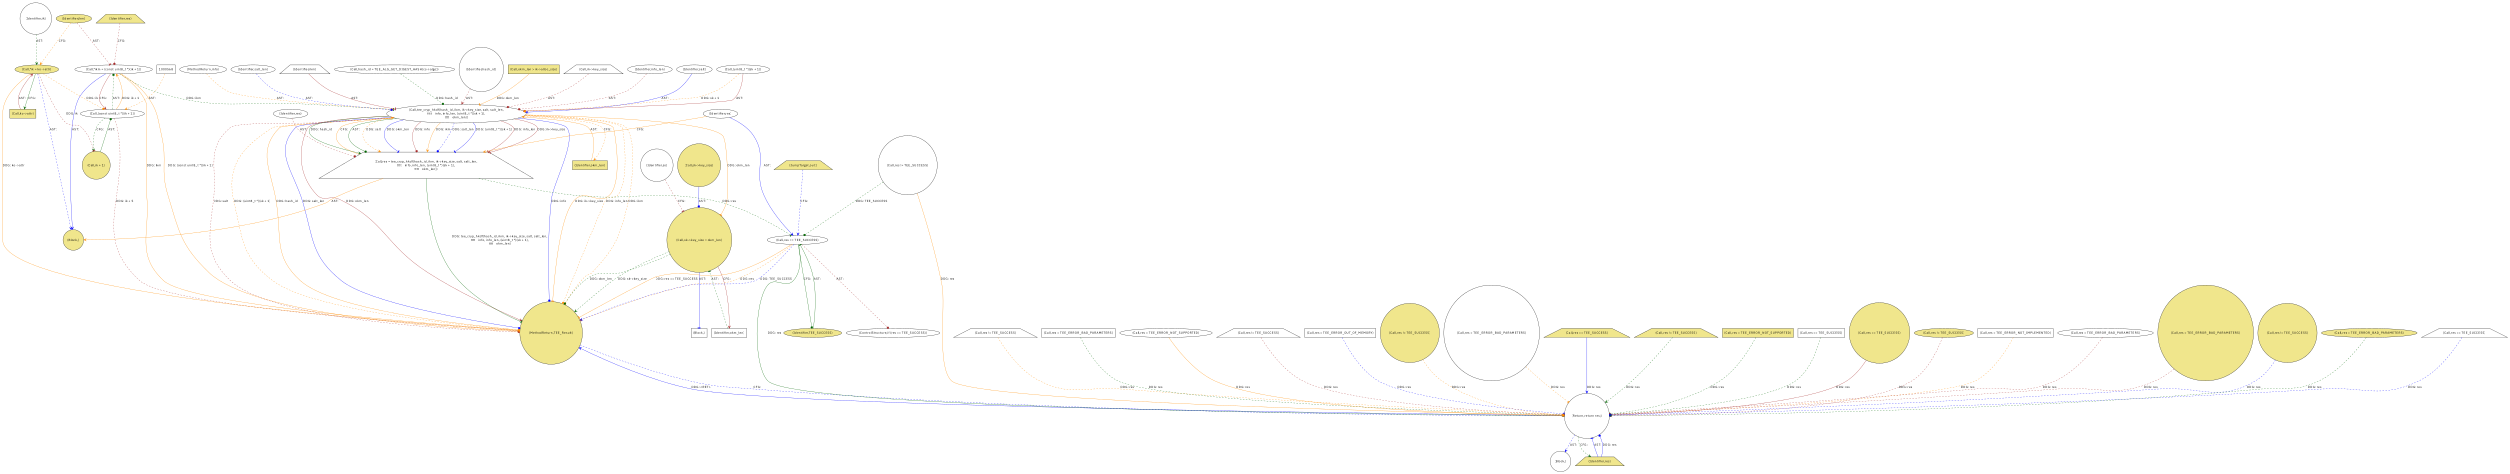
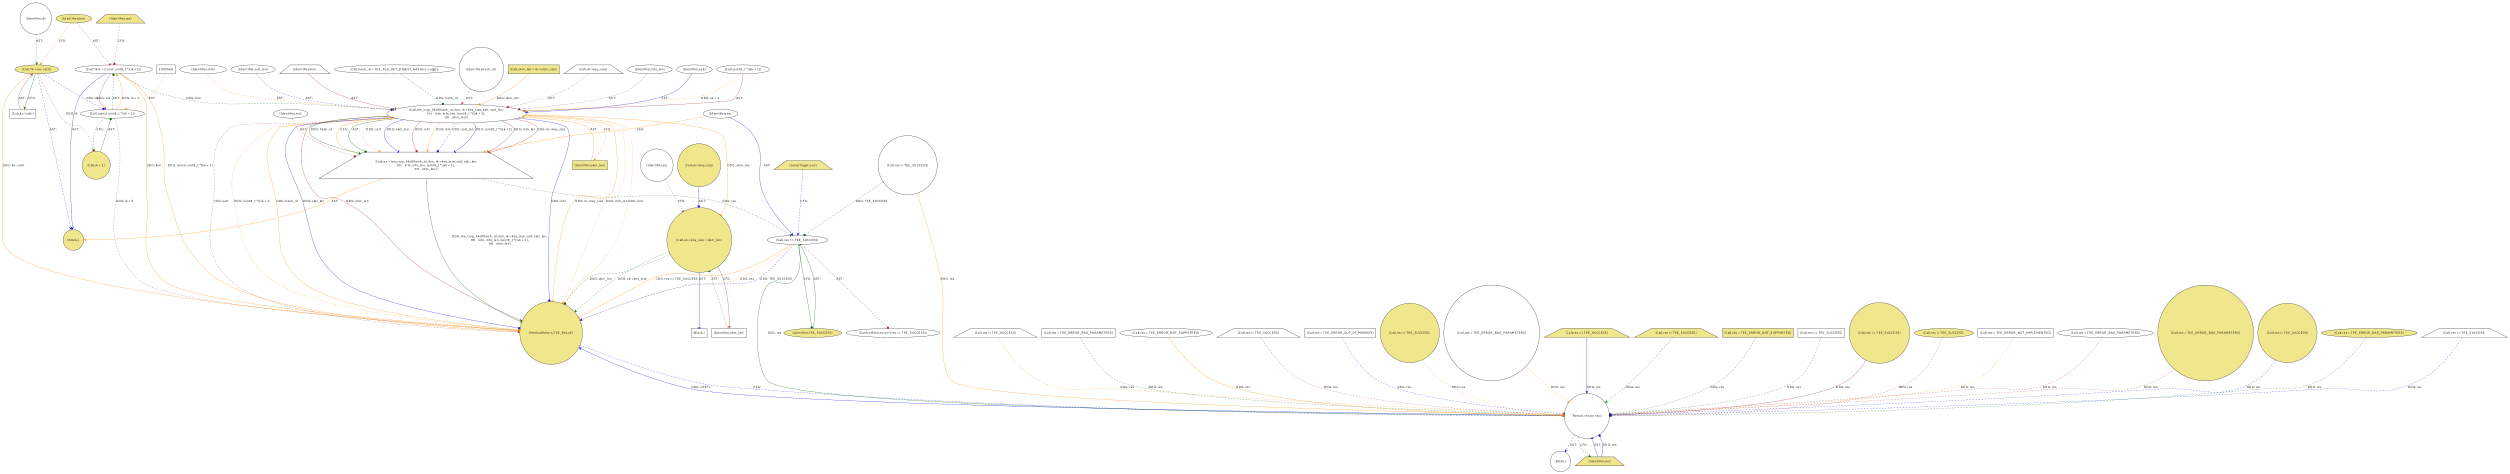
node "(MethodReturn,info)": label "(MethodReturn,info)" -> "(Identifier,info)"
edge "(Call,*ik = ko->attr)" -> "(Call,(const uint8_t *)(ik + 1))": color darkorange -> blue
edge "(Call,*ikm = (const uint8_t *)(ik + 1))" -> "(Call,(const uint8_t *)(ik + 1))": label "CFG: " -> "DDG: res"
node "(Call,ko->attr)": fillcolor khaki -> white
